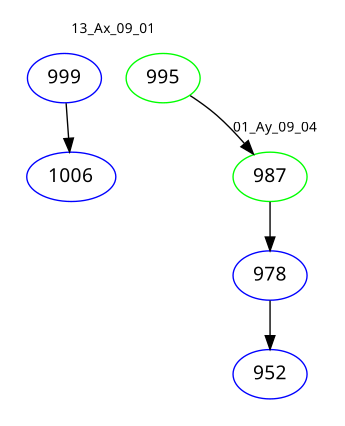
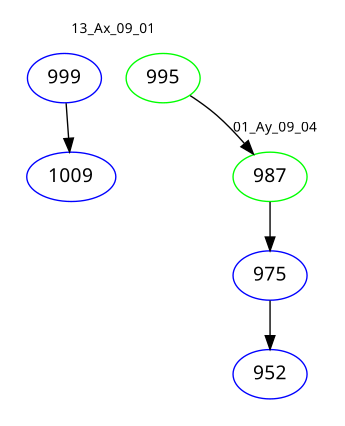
node "1006": label "1006" -> "1009"
node "978": label "978" -> "975"
